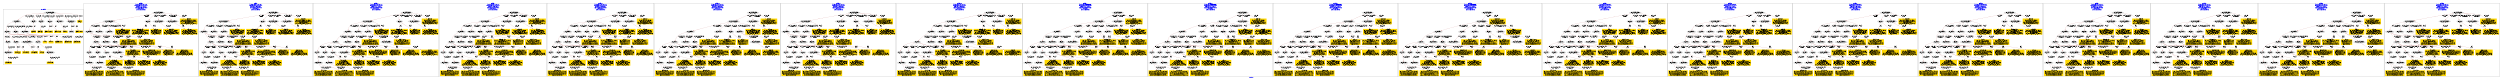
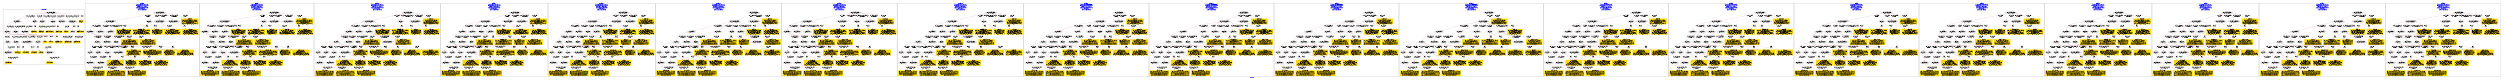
edge "E30_Right1" -> "Object Rights": label "P3_has_note" -> "P51_has_former_or_current_owner"
node "Object Title": label "Object Title" -> "Object Museum"
node "Artist Appellation": label "Artist Appellation" -> "Artist Linguistic"
